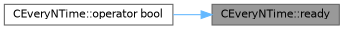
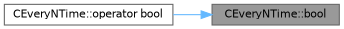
node "CEveryNTime::ready": label "CEveryNTime::ready" -> "CEveryNTime::bool"
